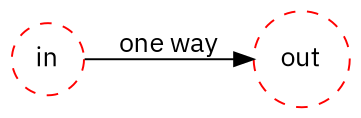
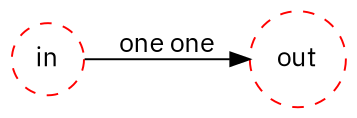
edge "in" -> "out": label "one way" -> "one one"
